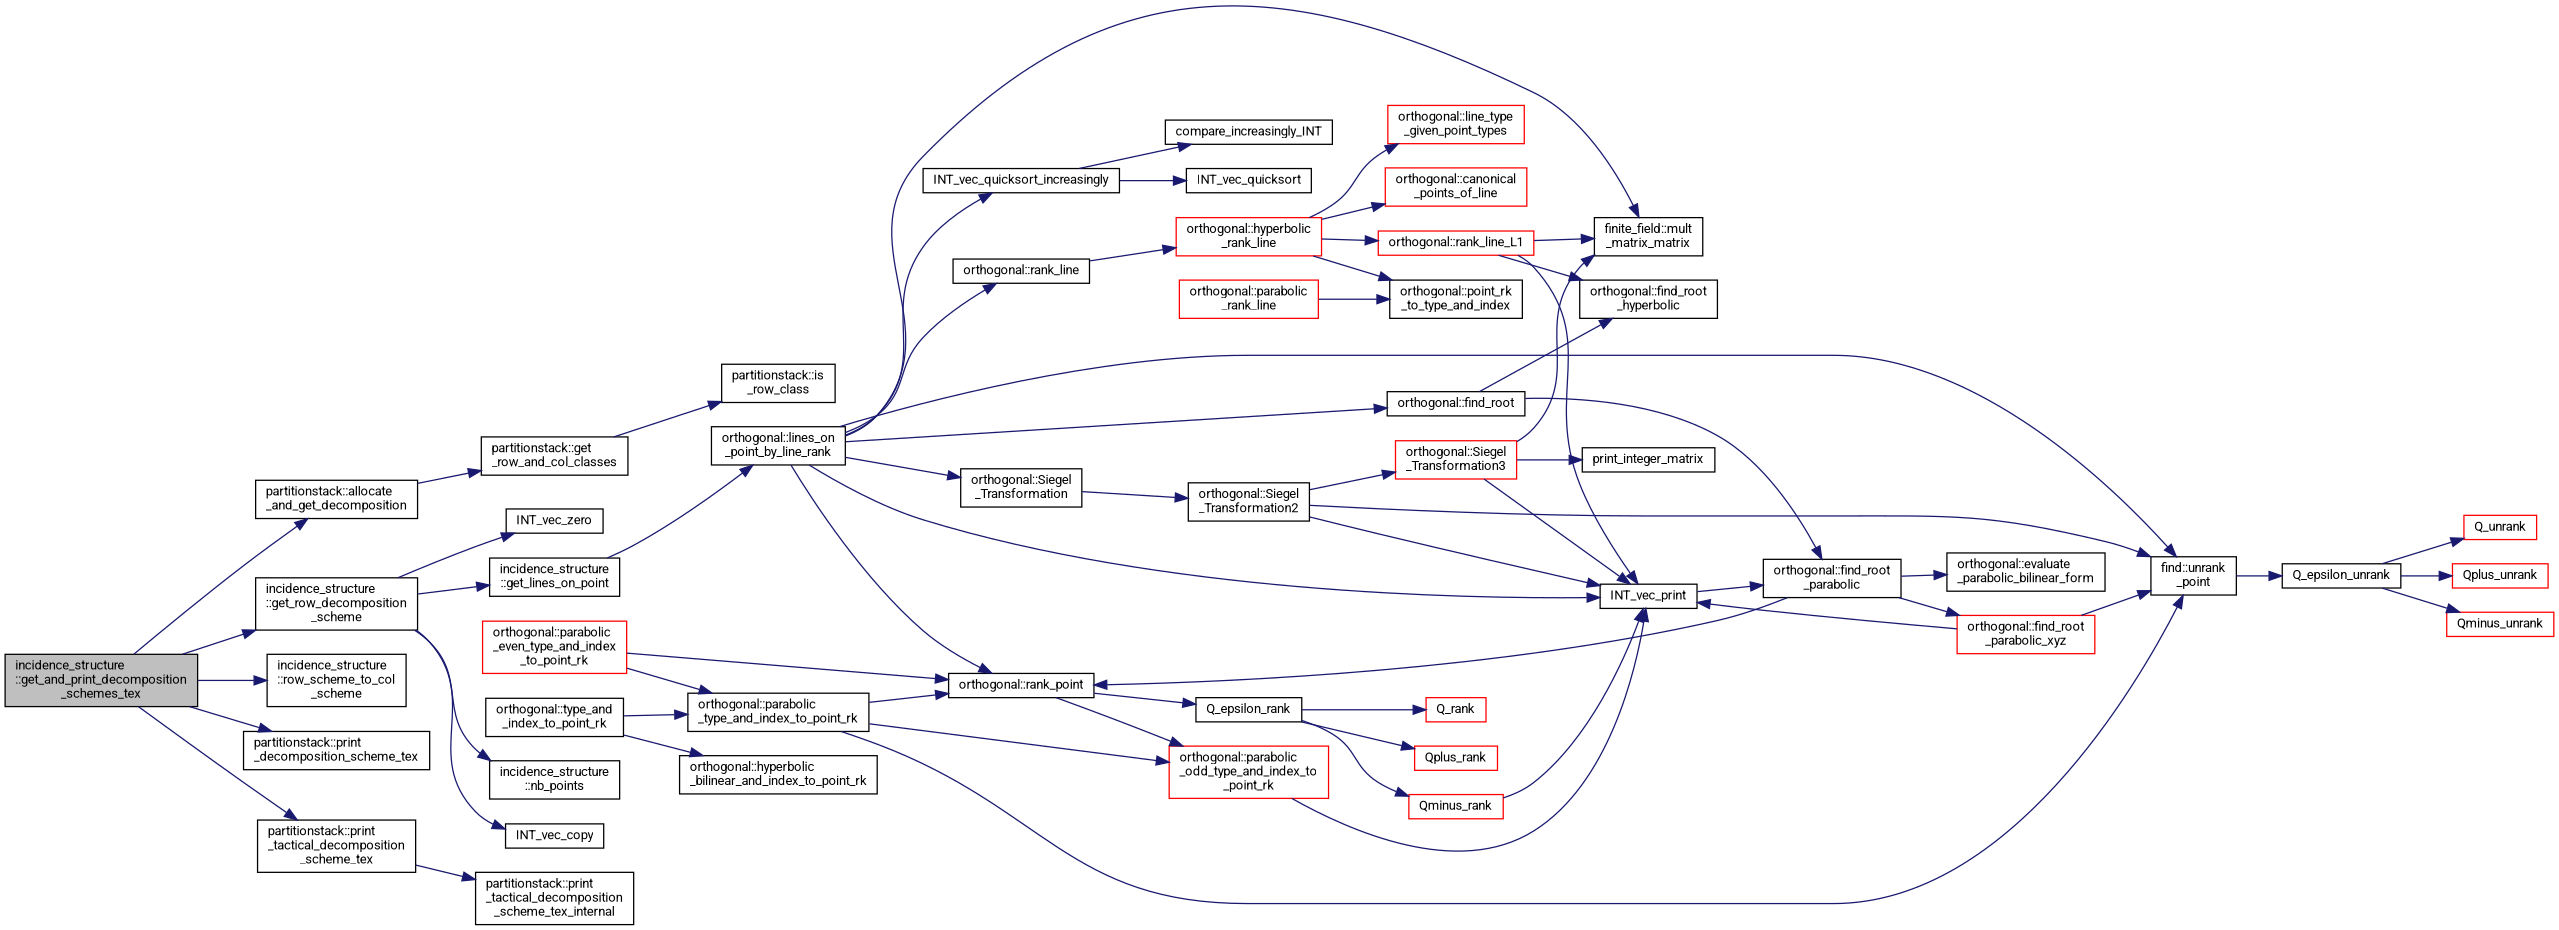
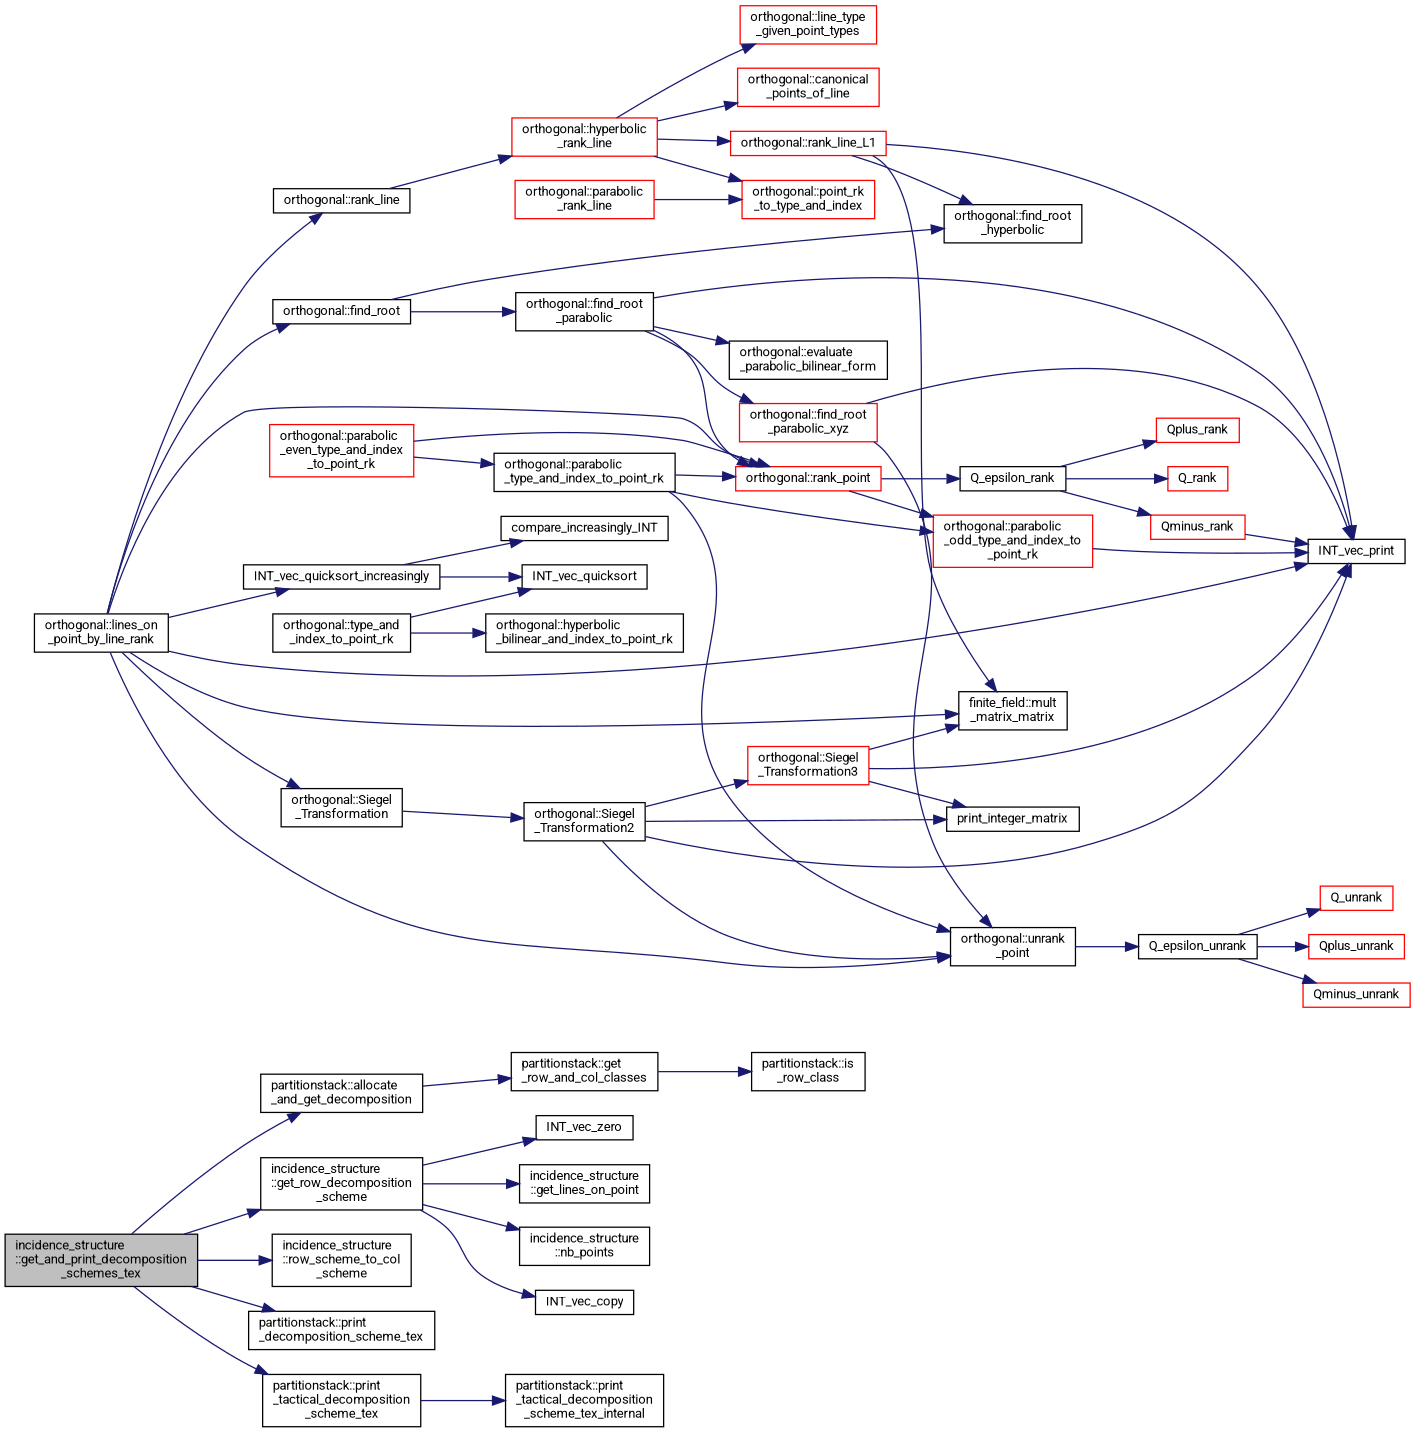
node "orthogonal::point_rk _to_type_and_index": color black -> red
edge "incidence_structure ::get_lines_on_point" -> "orthogonal::lines_on _point_by_line_rank": removed
node "find::unrank _point": label "find::unrank _point" -> "orthogonal::unrank _point"
edge "INT_vec_print" -> "orthogonal::find_root _parabolic": reversed
node "orthogonal::rank_point": color black -> red
edge "orthogonal::type_and _index_to_point_rk" -> "orthogonal::parabolic _type_and_index_to_point_rk": now "orthogonal::type_and _index_to_point_rk" -> "INT_vec_quicksort"
edge "orthogonal::Siegel _Transformation2" -> "print_integer_matrix": added
